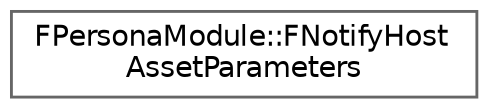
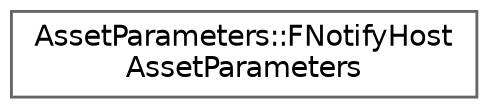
node "FPersonaModule::FNotifyHost AssetParameters": label "FPersonaModule::FNotifyHost AssetParameters" -> "AssetParameters::FNotifyHost AssetParameters"
